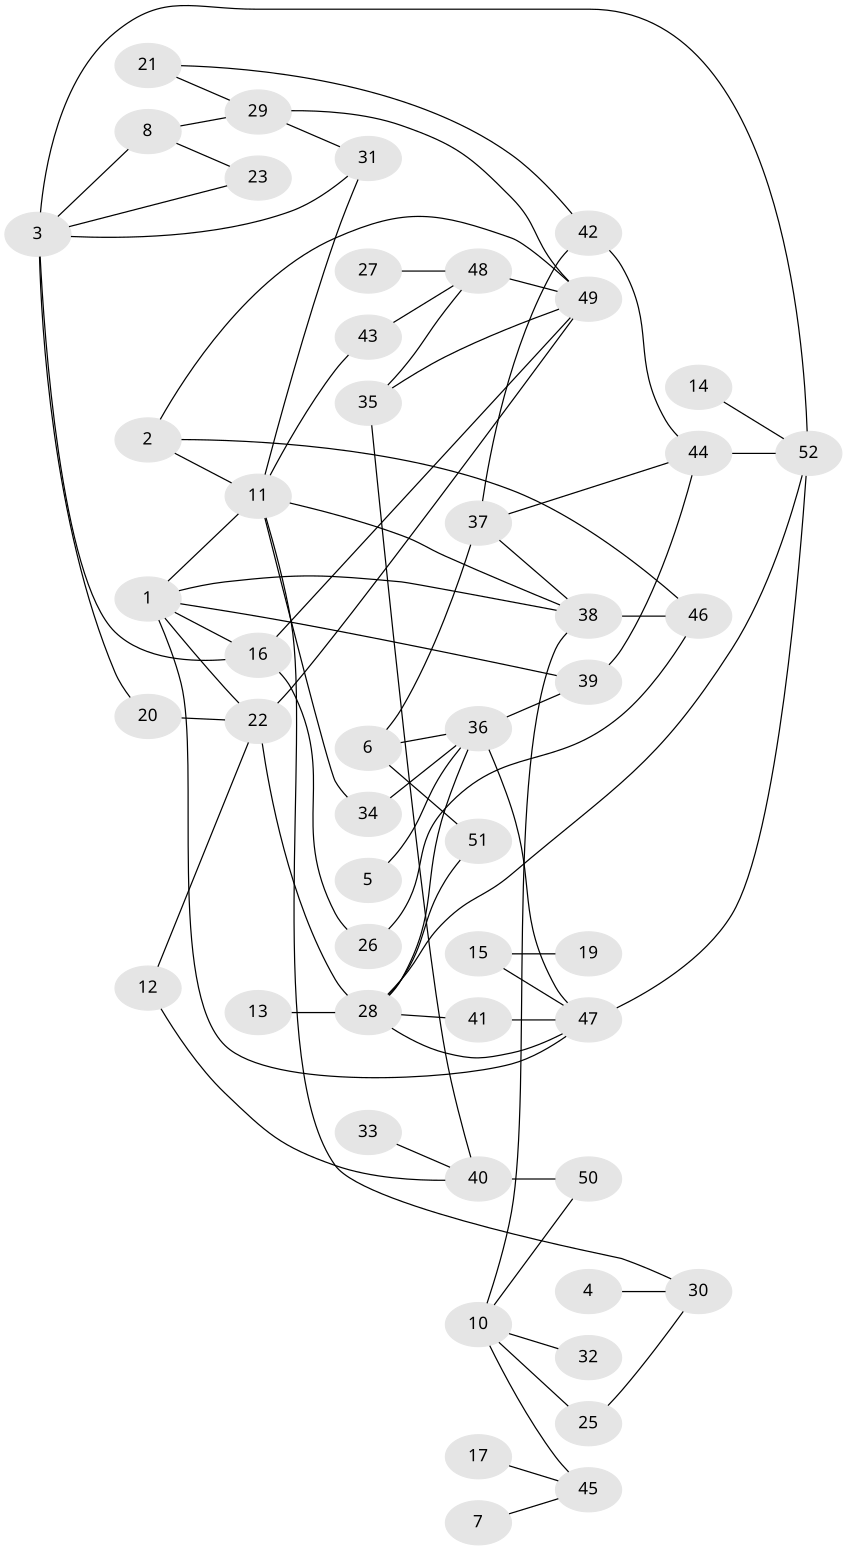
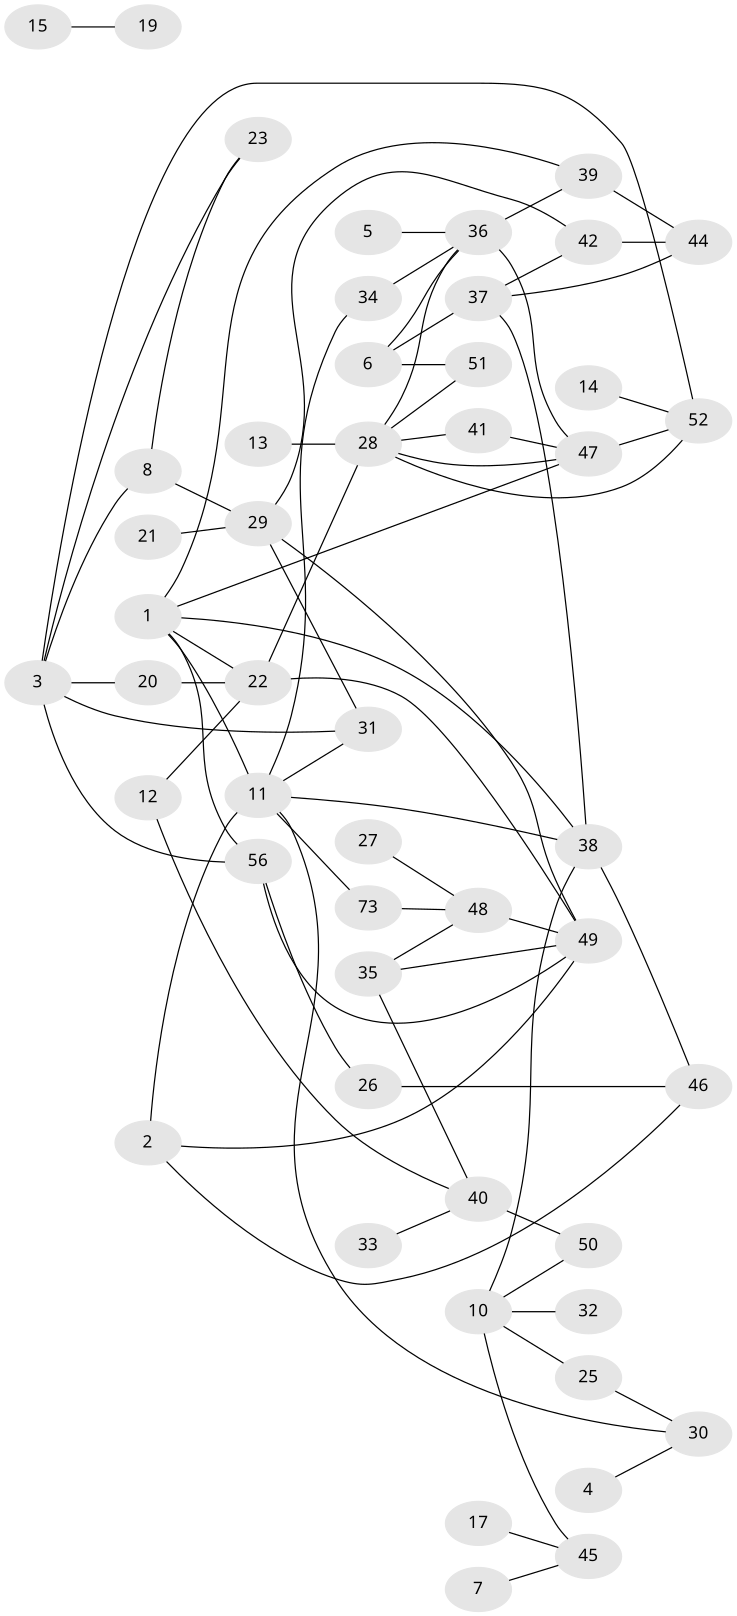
edge "21" -- "42": now "29" -- "42"
node "43": label "43" -> "73"
edge "44" -- "52": removed
node "16": label "16" -> "56"
edge "15" -- "47": removed
